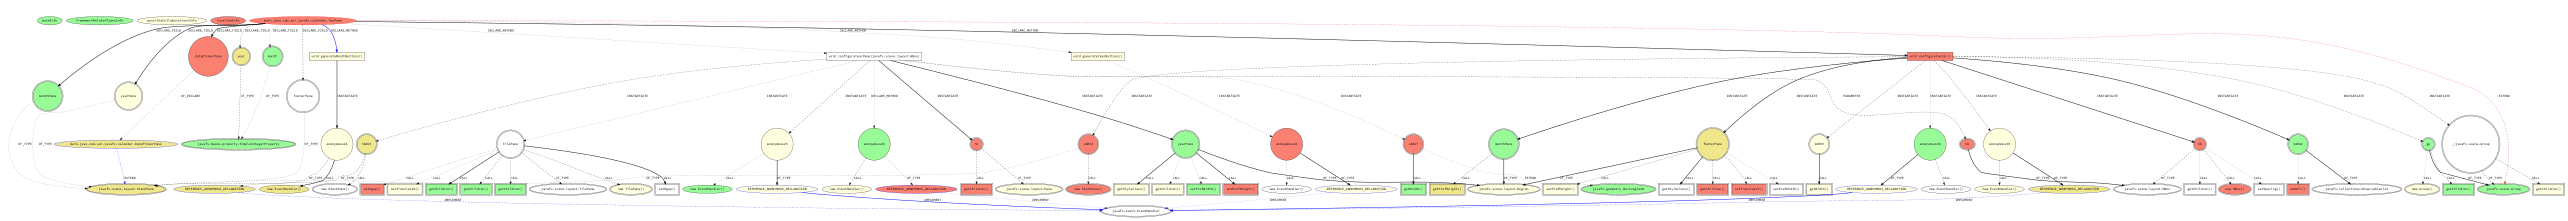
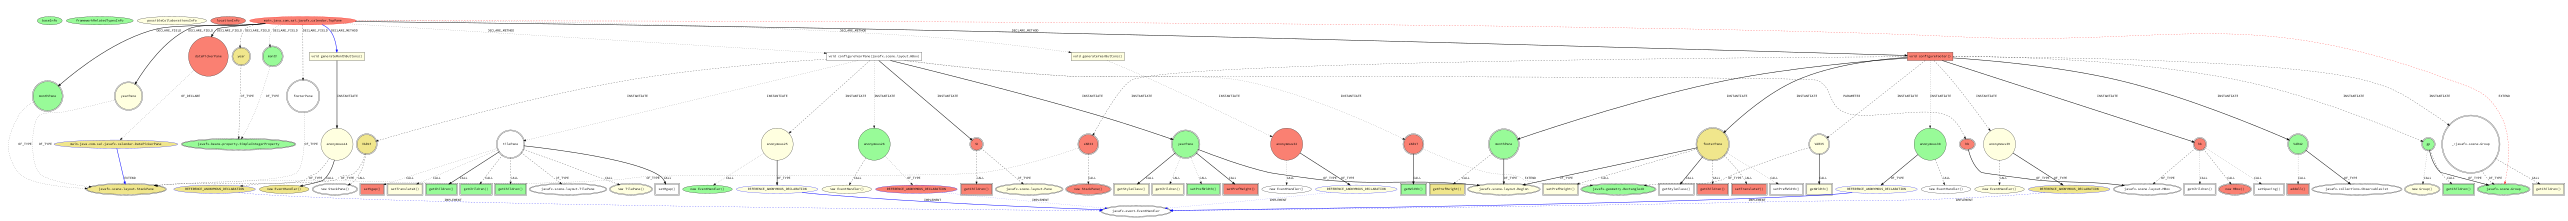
edge "void configureYearPane(javafx.scene.layout.HBox)" -> "anonymous26": label "DECLARE_METHOD" -> "INSTANTIATE"
edge "main.java.com.sai.javafx.calendar.DatePickerPane" -> "javafx.scene.layout.StackPane": style dashed -> bold
edge "VAR35" -> "javafx.geometry.Rectangle2D": added, label "OF_TYPE"
